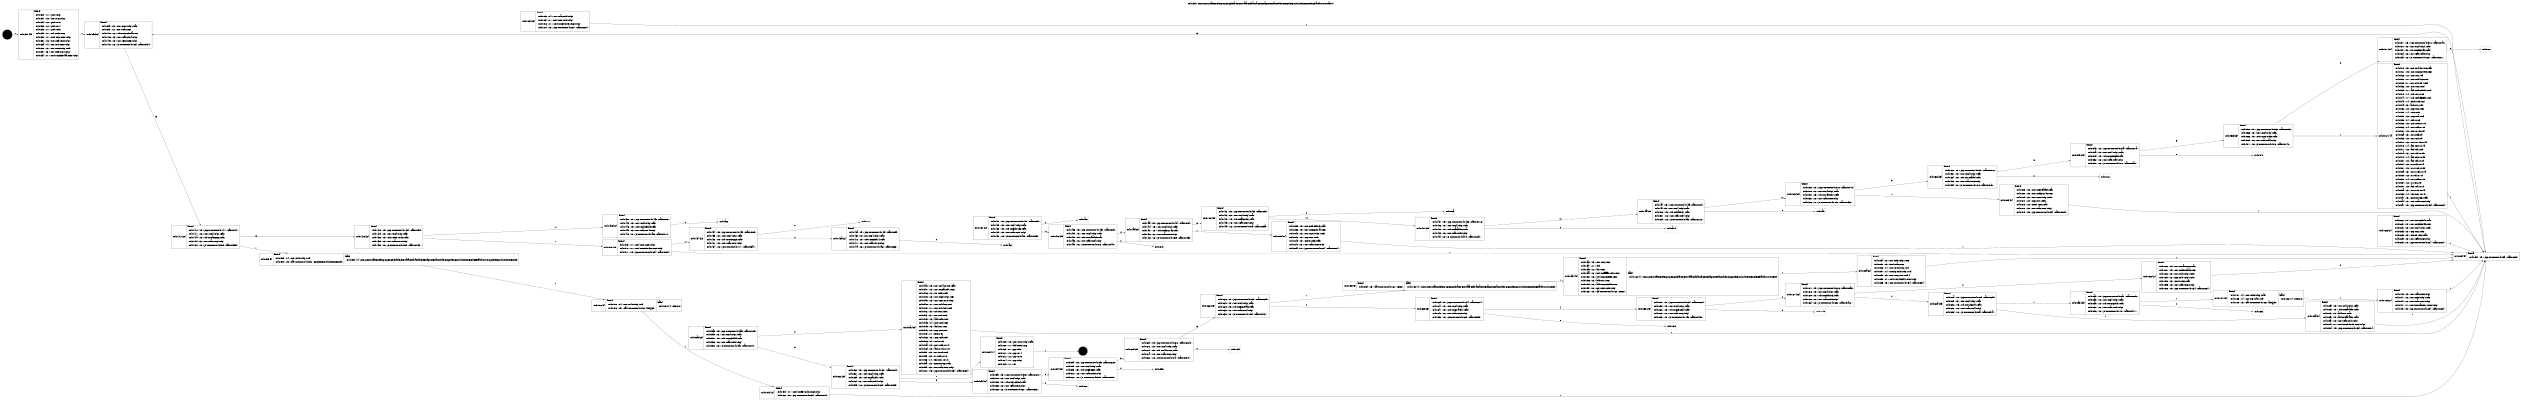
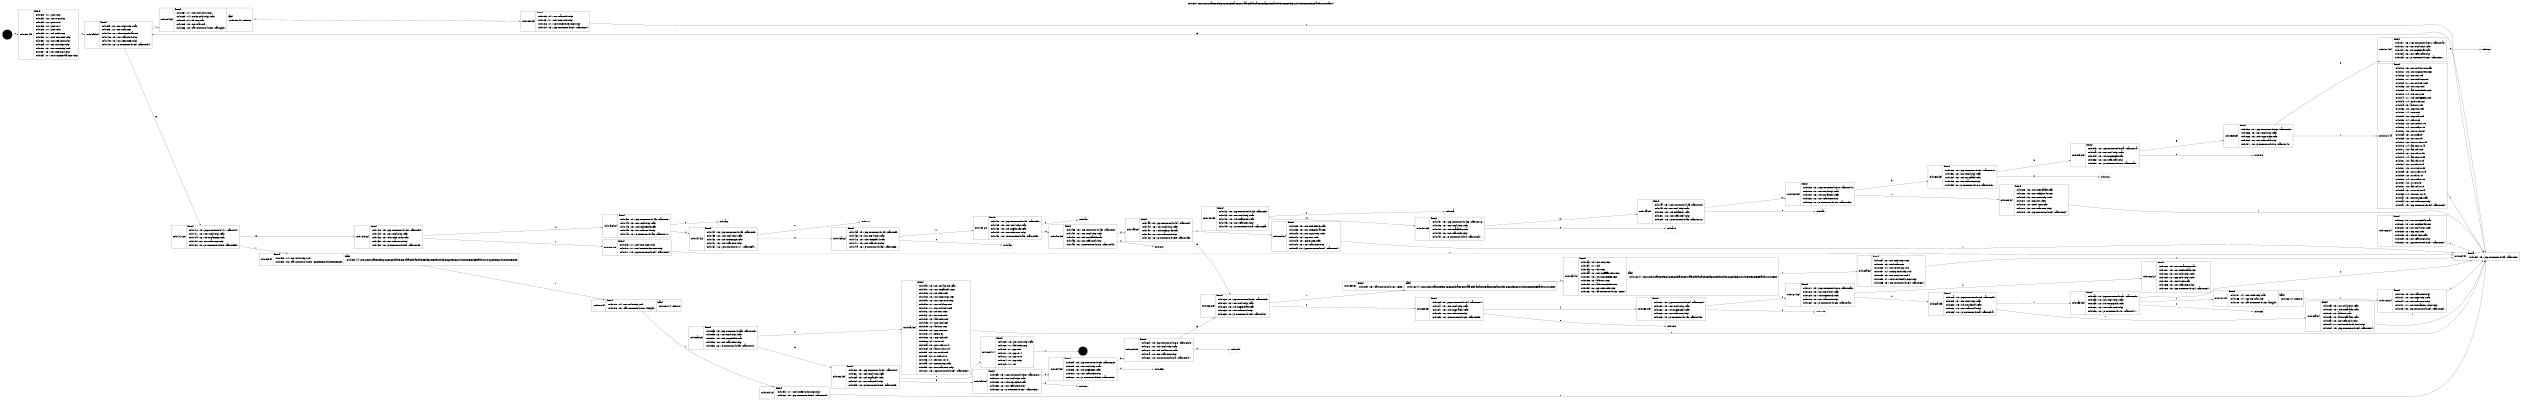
node "0x401854 [23]": added
edge "0x4014af [25]" -> "0x4014c8 [25]": now "0x4014af [25]" -> "0x401626 [25]"
edge "0x40146a [22]" -> "0x401480 [22]": added, label "11"
edge "0x401b09 [19]" -> "0x401454 [22]": now "0x40143e [22]" -> "0x401454 [22]"
edge "0x401882 [27]" -> "0x401c54 [5]": now "0x4016a3 [25]" -> "0x401c54 [5]"
